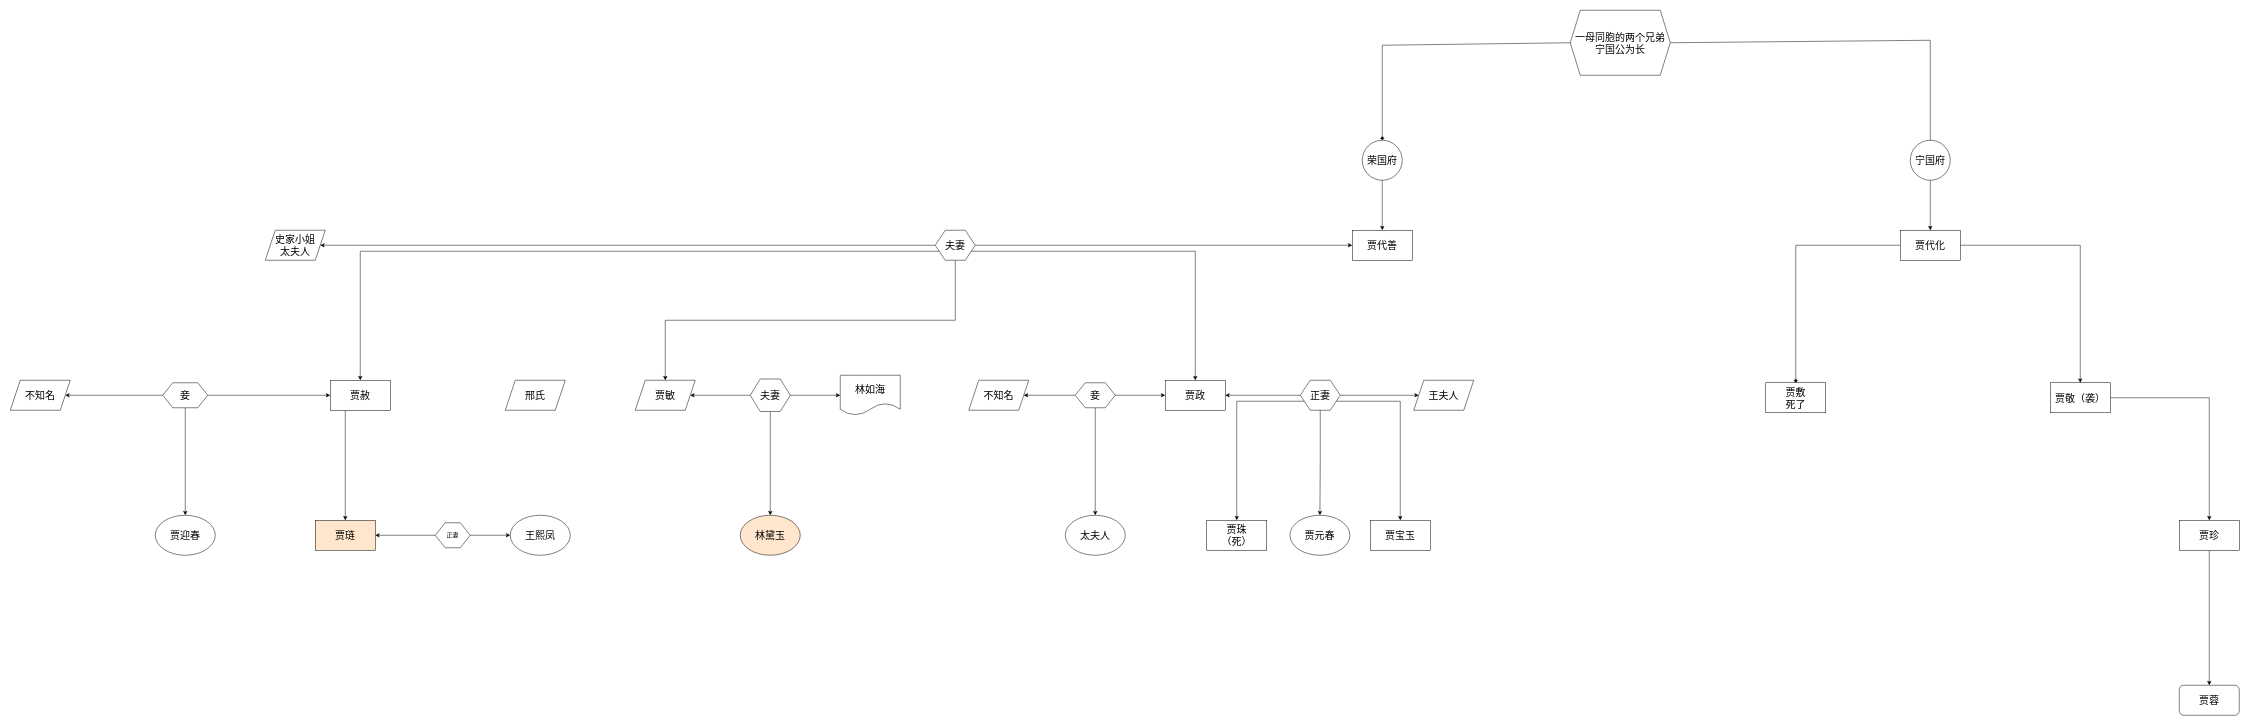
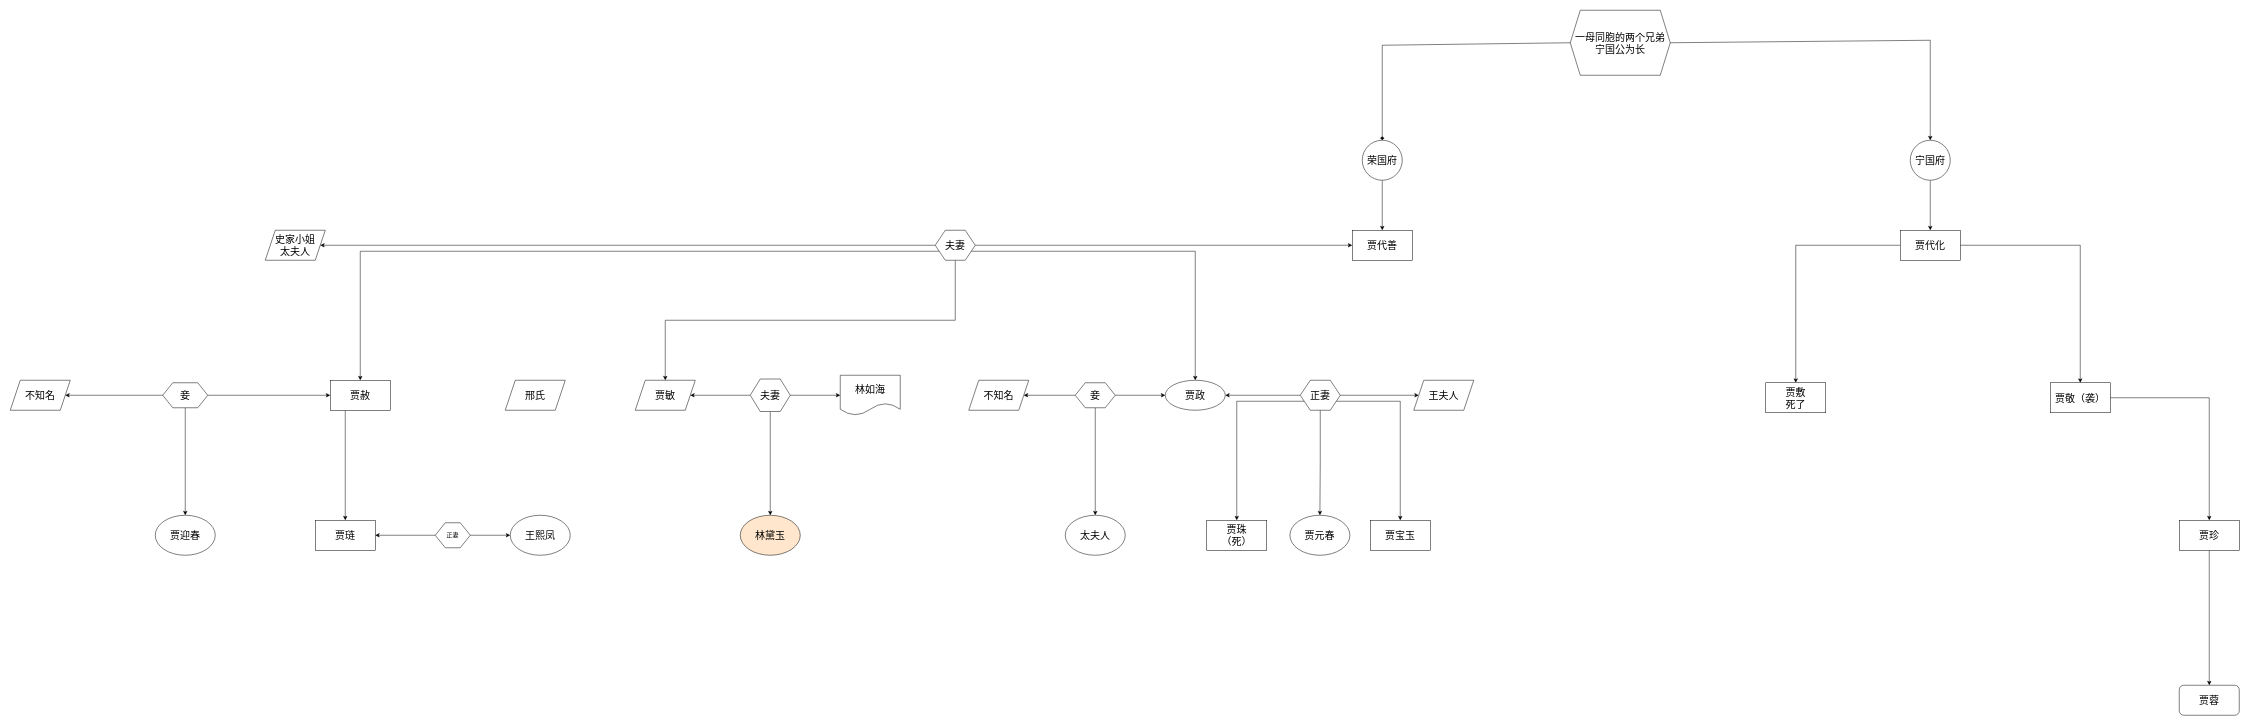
edge "一母同胞的两个兄弟 宁国公为长" -- "宁国府": arrowhead none -> classic
edge "贾代化" -> "贾敷 死了": arrowhead diamond -> classic
node "贾政": shape rectangle -> ellipse
node "贾琏": fillcolor #ffe6cc -> #ffffff
